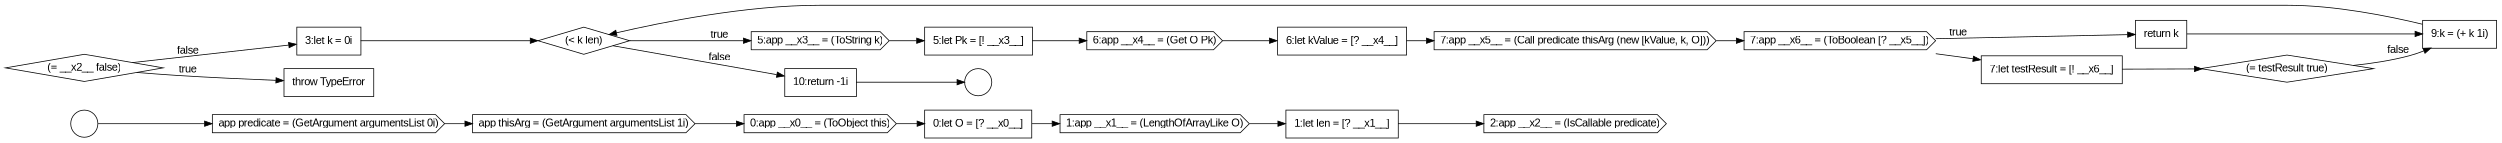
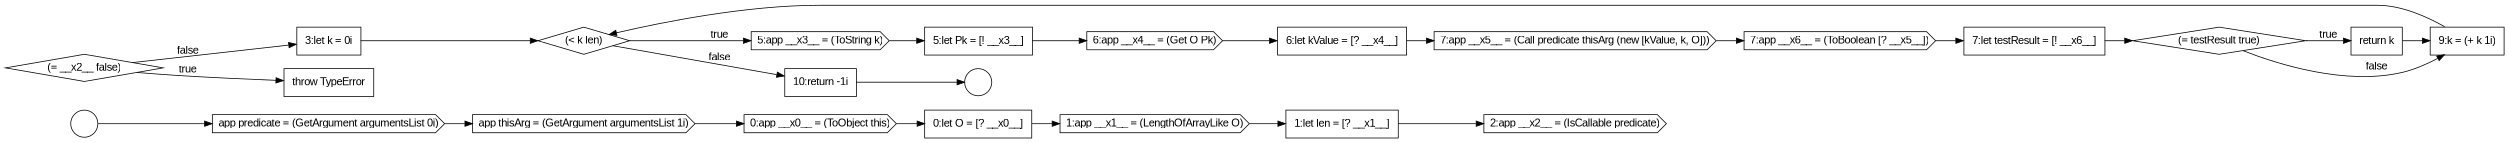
edge "7:app __x6__ = (ToBoolean [? __x5__])" -> "return k": now "(= testResult true)" -> "return k"
